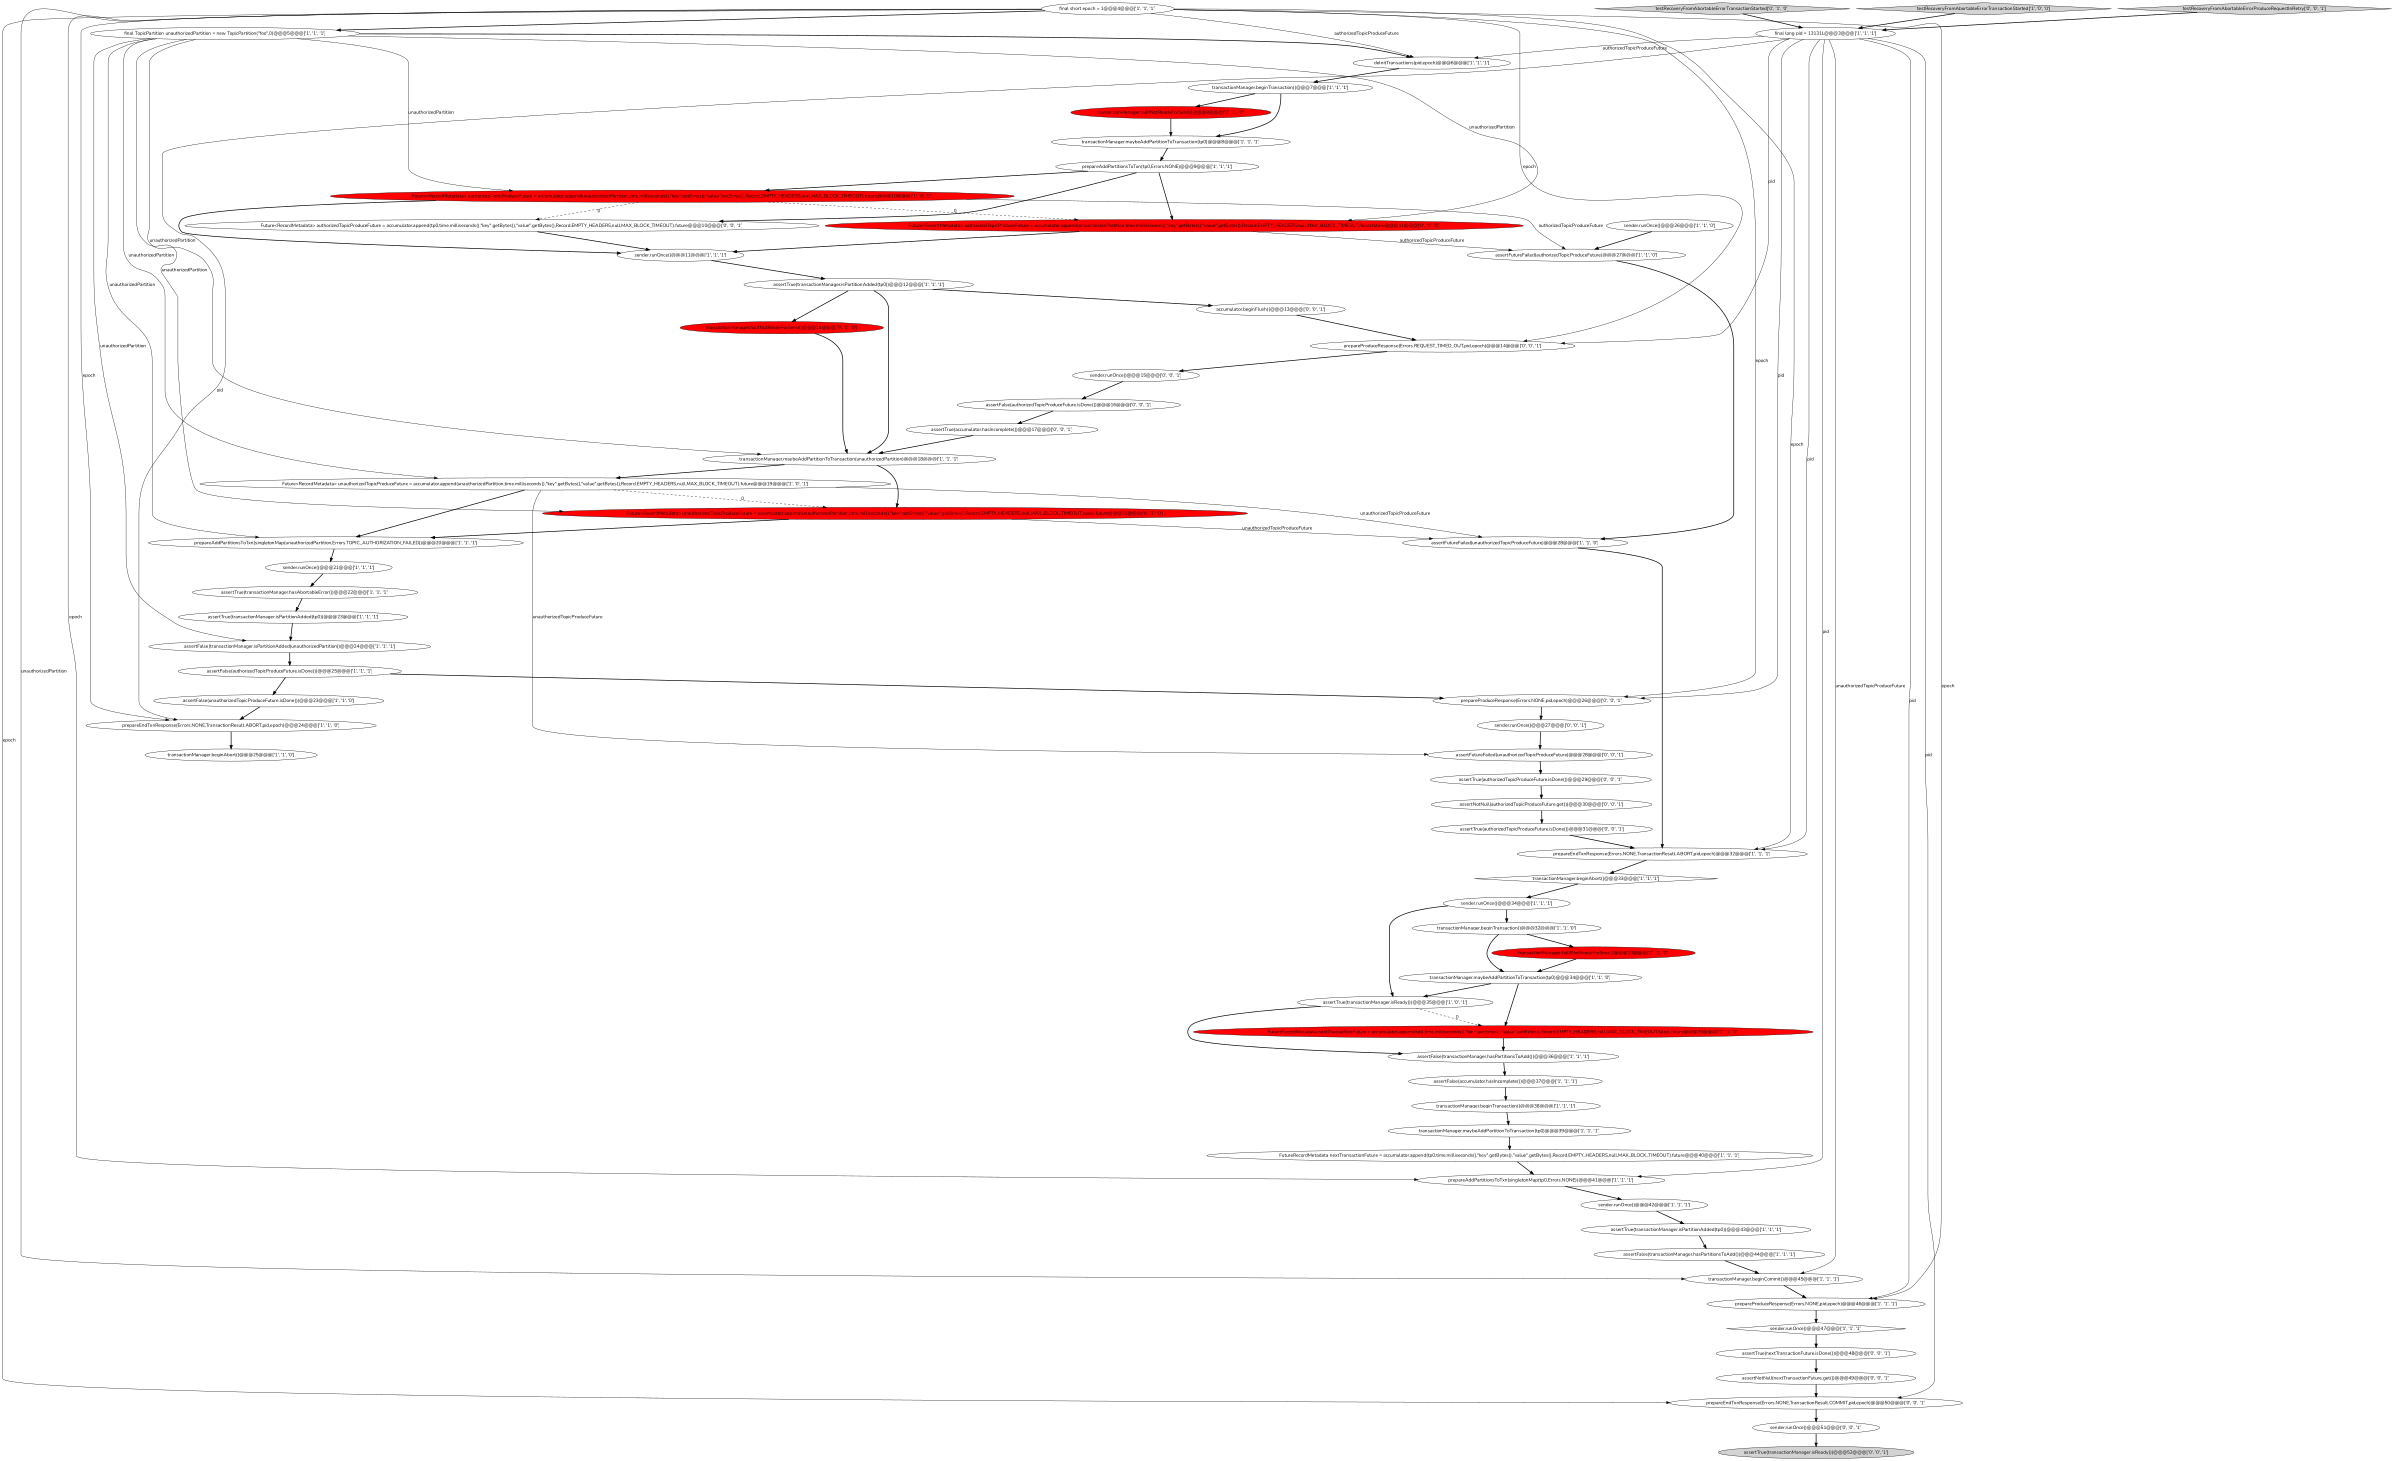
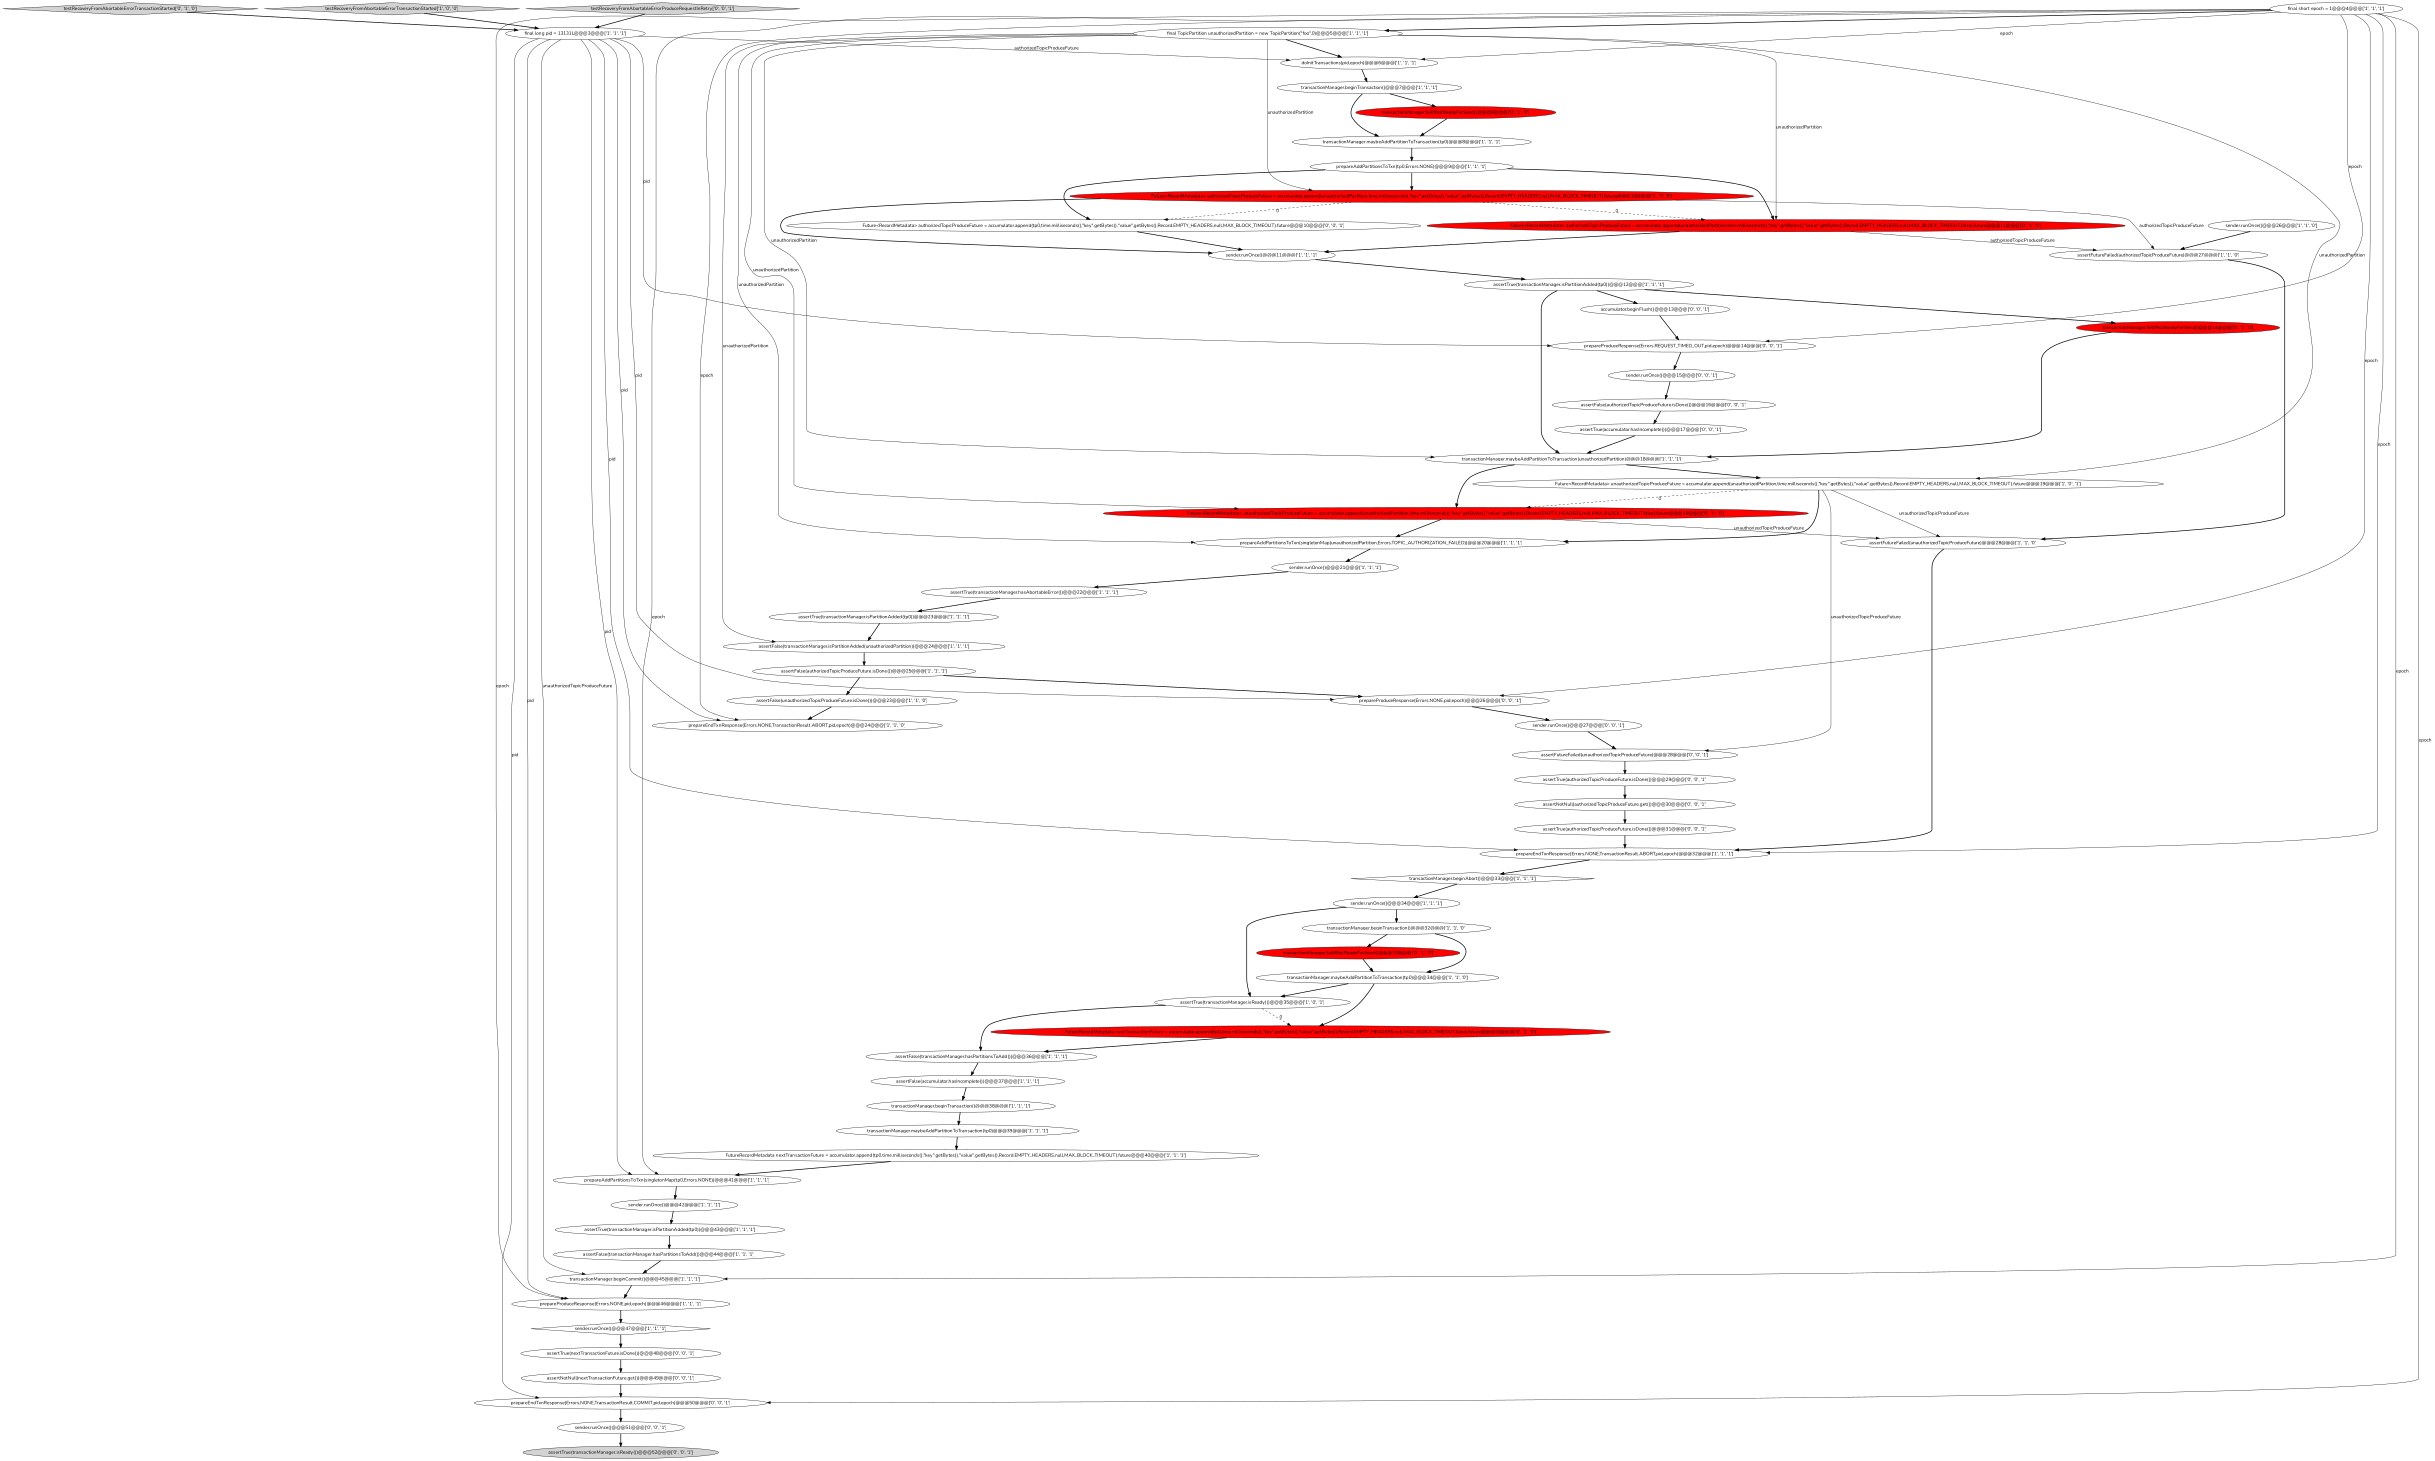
edge "final short epoch = 1@@@4@@@['1', '1', '1']" -> "doInitTransactions(pid,epoch)@@@6@@@['1', '1', '1']": label "authorizedTopicProduceFuture" -> "epoch"
edge "final short epoch = 1@@@4@@@['1', '1', '1']" -> "transactionManager.beginCommit()@@@45@@@['1', '1', '1']": label "unauthorizedPartition" -> "epoch"
node "transactionManager.beginAbort()@@@25@@@['1', '1', '0']": removed
